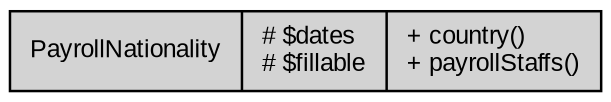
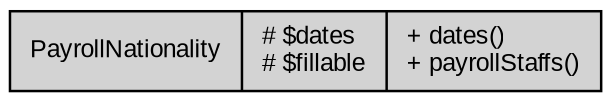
node "PayrollNationality": text "+ country()" -> "+ dates()"
